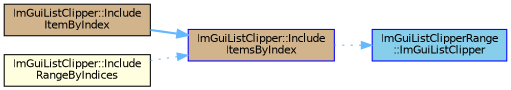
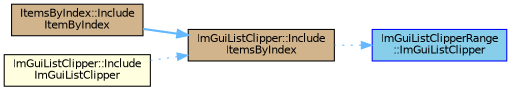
node "ImGuiListClipper::Include ItemByIndex": label "ImGuiListClipper::Include ItemByIndex" -> "ItemsByIndex::Include ItemByIndex"
node "ImGuiListClipper::Include ItemsByIndex": color blue -> black
node "ImGuiListClipper::Include RangeByIndices": label "ImGuiListClipper::Include RangeByIndices" -> "ImGuiListClipper::Include ImGuiListClipper"
